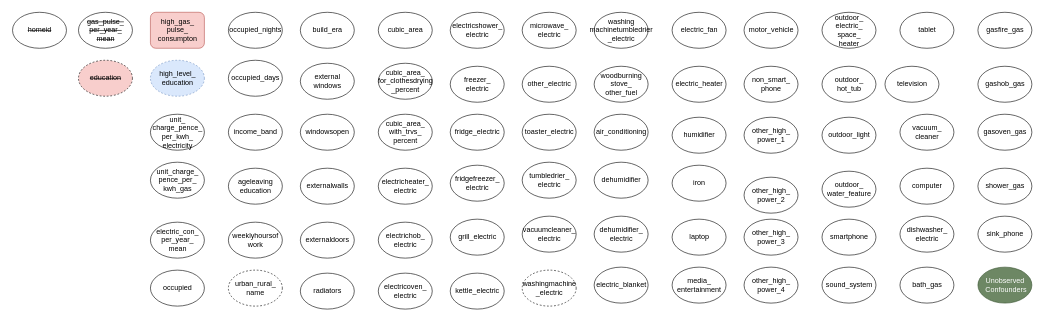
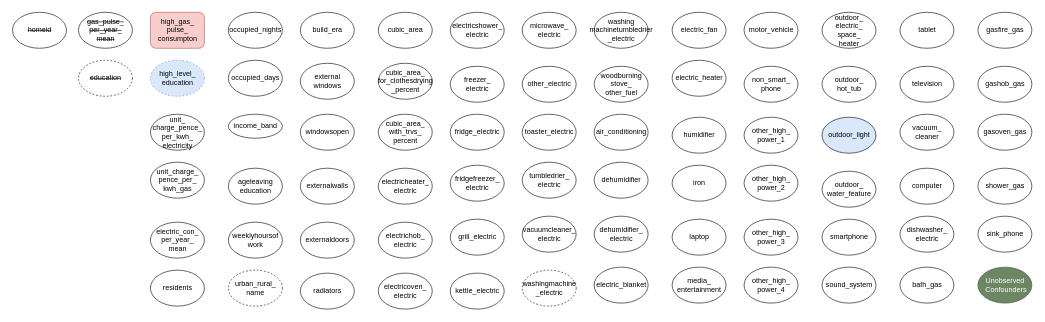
node "education": fillcolor #f8cecc -> #ffffff
node "electric_heater": moved (699, 84) -> (699, 78)
node "television": moved (912, 84) -> (927, 84)
node "income_band": size 54x36 -> 54x24
node "outdoor_light": fillcolor #ffffff -> #dae8fc
node "other_high_ power_2": moved (771, 195) -> (771, 183)
node "occupied": label "occupied" -> "residents"
